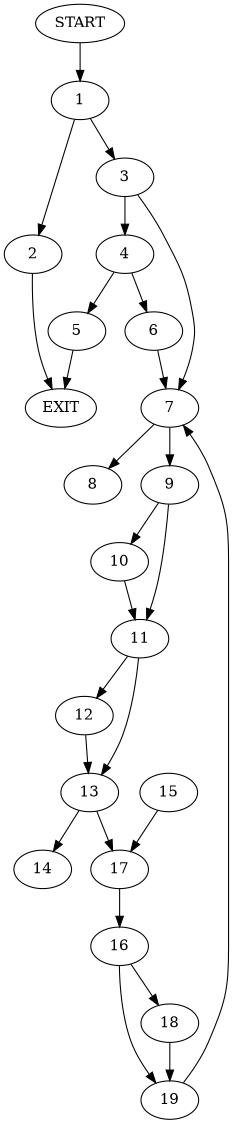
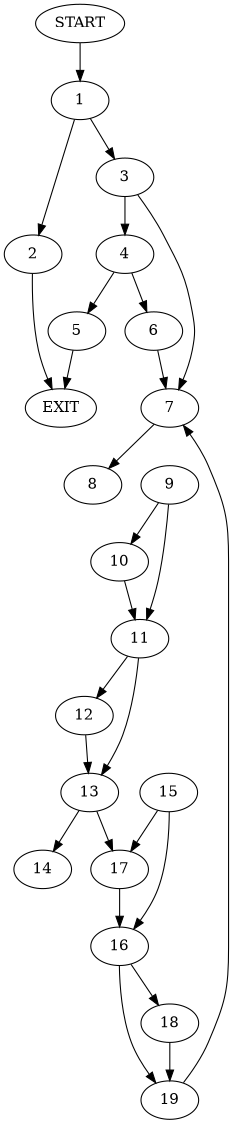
edge "7" -> "9": removed
edge "15" -> "16": added
